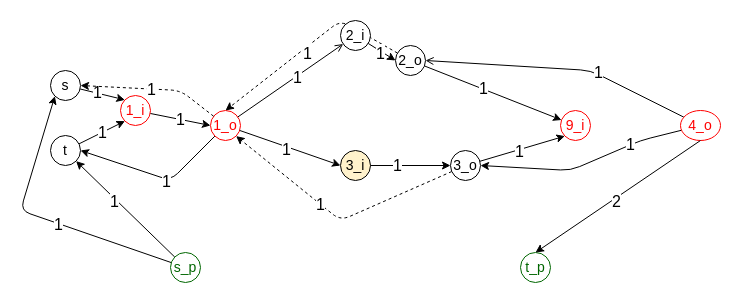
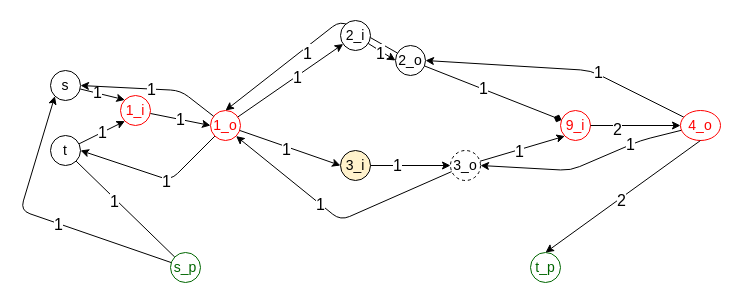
edge "1_o" -> "2_i": arrowhead open -> classic
edge "4_o" -> "2_o": arrowhead open -> classic
edge "2_o" -> "1_o": style dashed -> solid
edge "1_o" -> "s": style dashed -> solid
edge "2_o" -> "9_i": arrowhead classic -> diamond
edge "9_i" -> "4_o": added, label "2"
edge "s_p" -> "t": arrowhead classic -> none
node "3_o": style solid -> dashed
edge "3_o" -> "1_o": style dashed -> solid
node "t_p": moved (536, 268) -> (546, 268)
